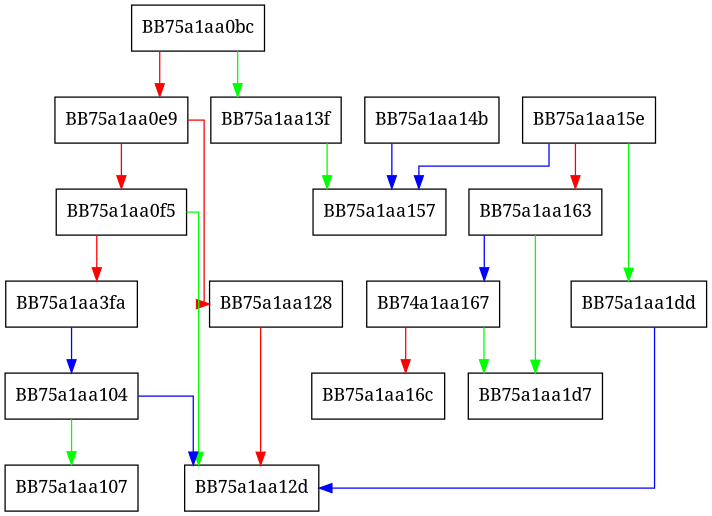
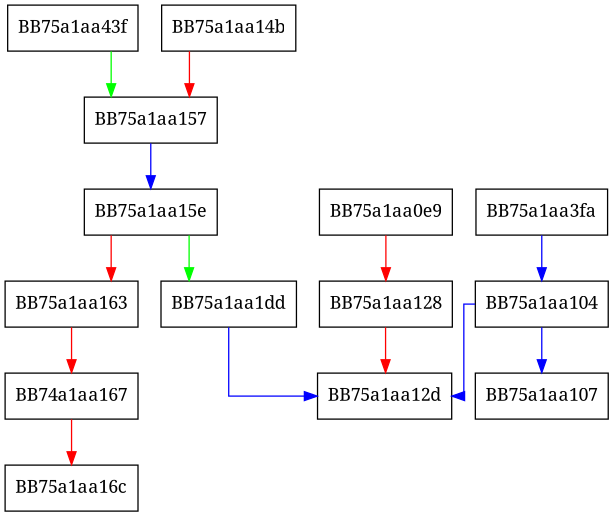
node "BB75a1aa0bc": removed
node "BB75a1aa13f": label "BB75a1aa13f" -> "BB75a1aa43f"
edge "BB75a1aa14b" -> "BB75a1aa157": color blue -> red
edge "BB75a1aa15e" -> "BB75a1aa157": reversed
node "BB75a1aa0f5": removed
edge "BB75a1aa163" -> "BB74a1aa167": color blue -> red
node "BB75a1aa1d7": removed
edge "BB75a1aa104" -> "BB75a1aa107": color green -> blue
